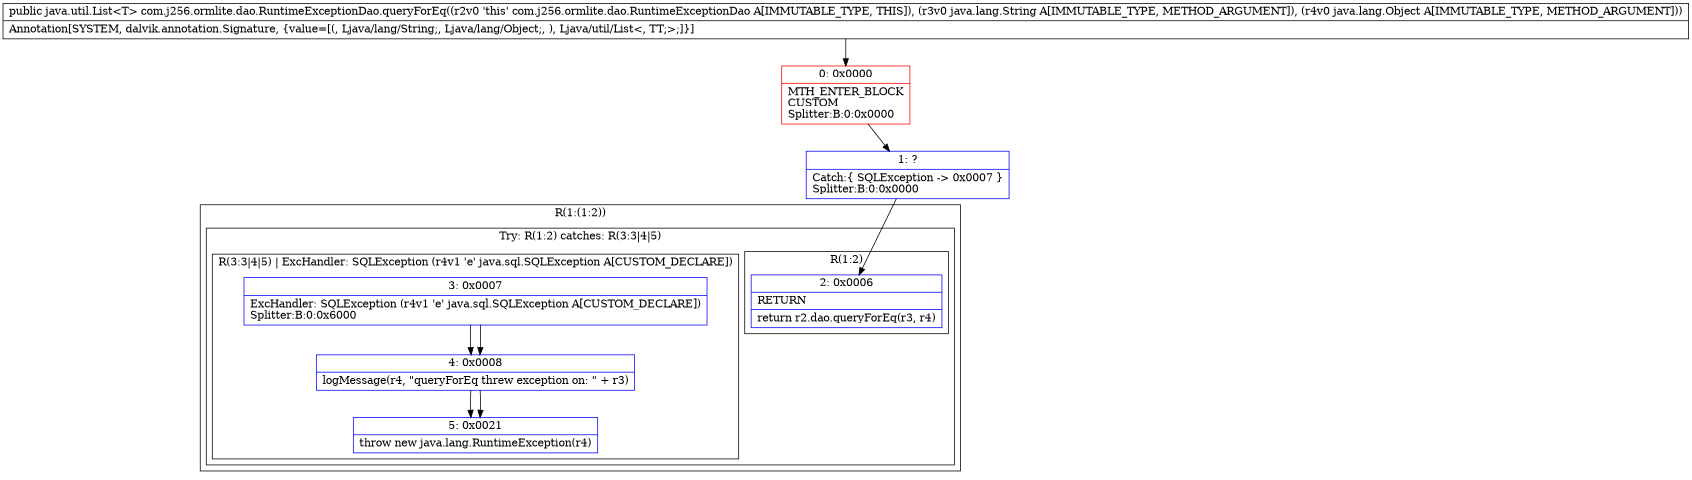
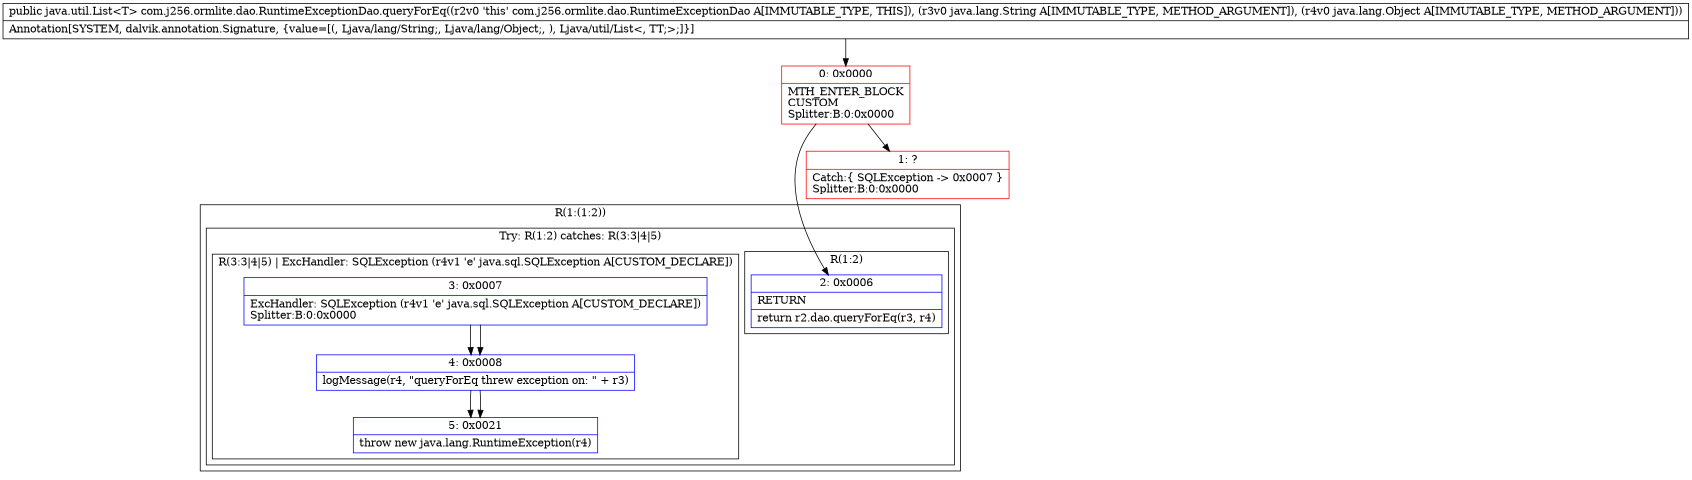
node "1: ?": color blue -> red
edge "1: ?" -> "2: 0x0006": now "0: 0x0000" -> "2: 0x0006"
node "3: 0x0007": text "Splitter:B:0:0x6000" -> "Splitter:B:0:0x0000"
